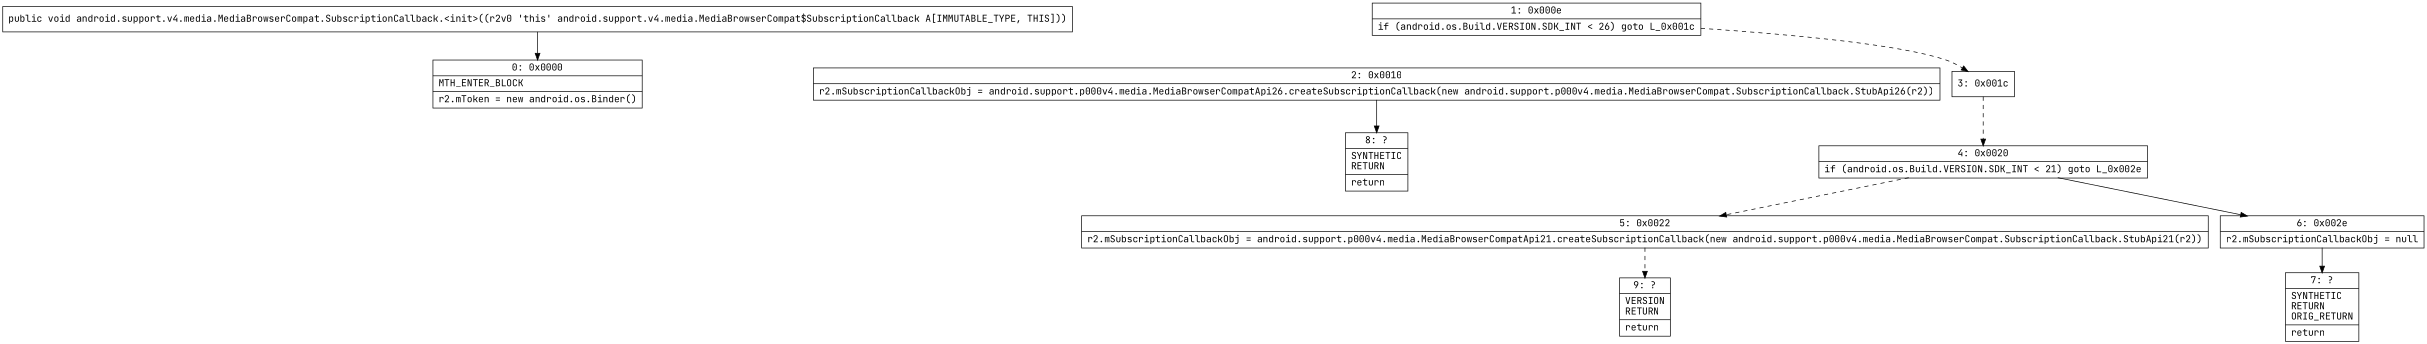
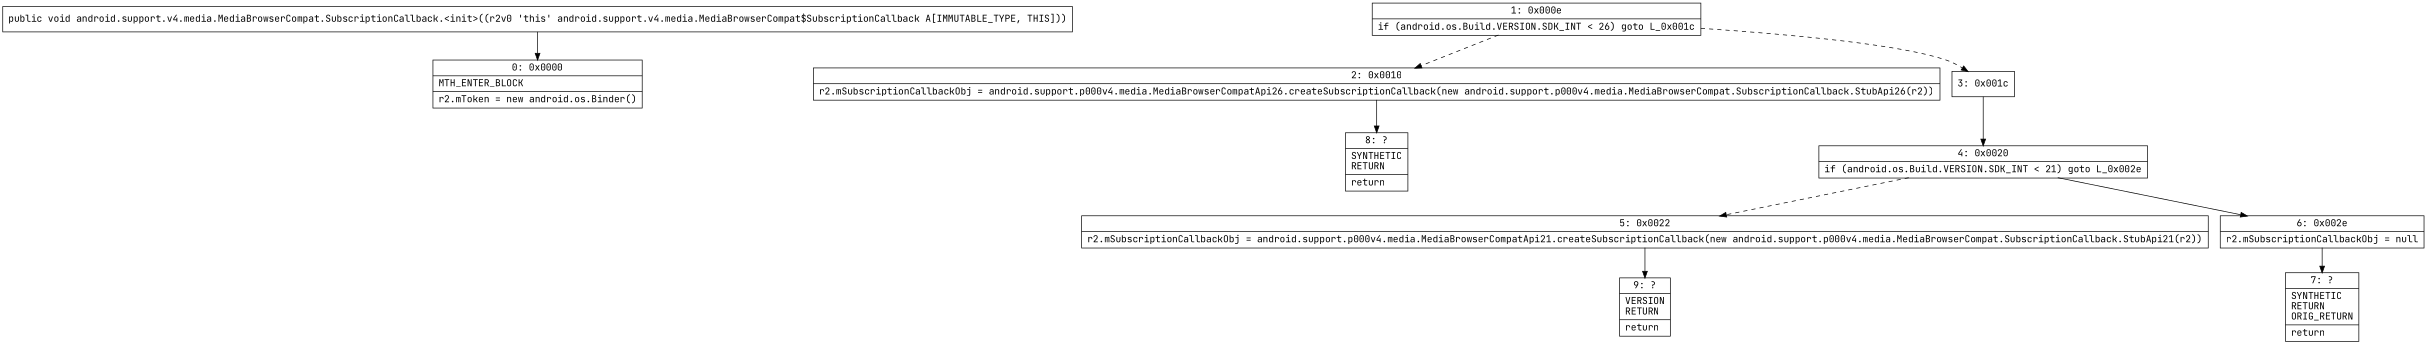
edge "1: 0x000e" -> "2: 0x0010": added
edge "3: 0x001c" -> "4: 0x0020": style dashed -> solid
edge "5: 0x0022" -> "9: ?": style dashed -> solid
